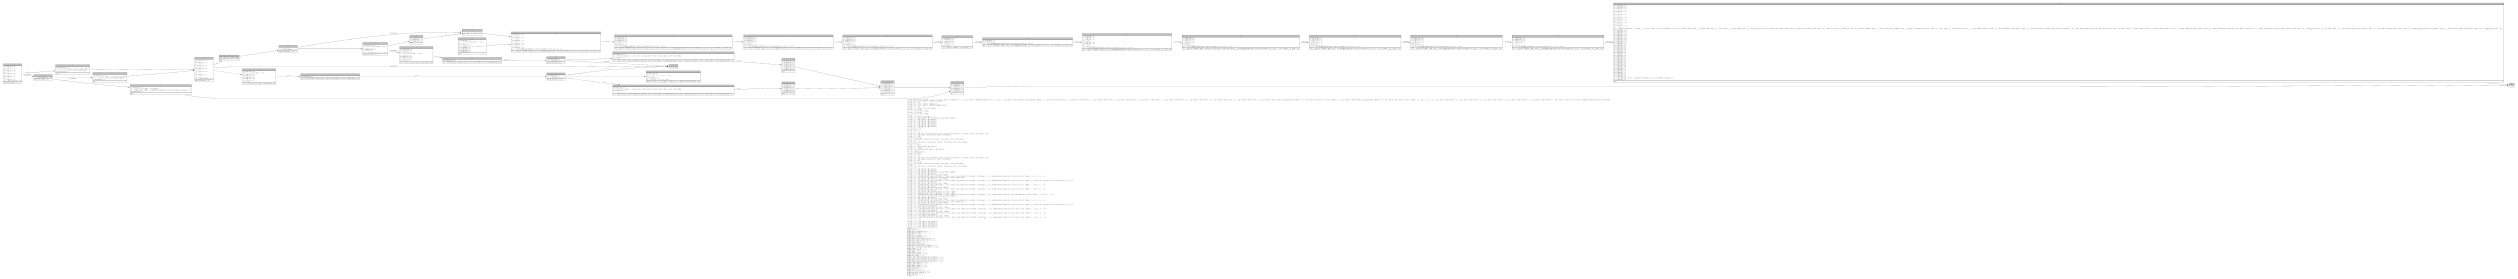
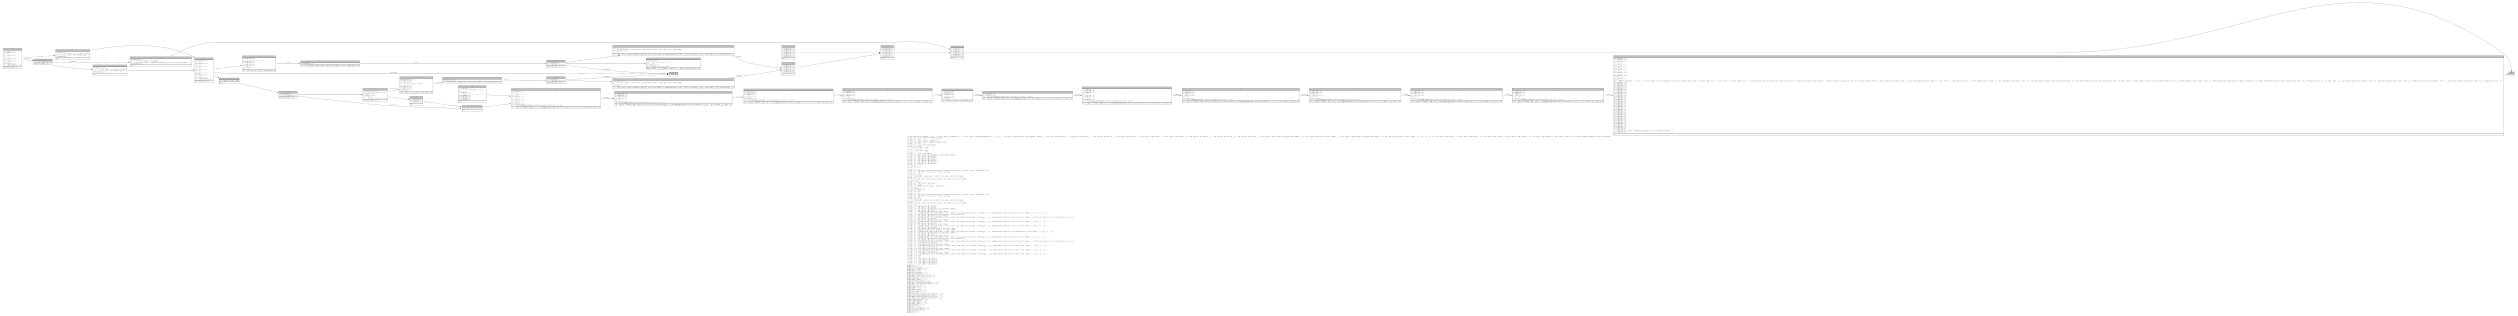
edge "23" -> "24": now "23" -> "13"
